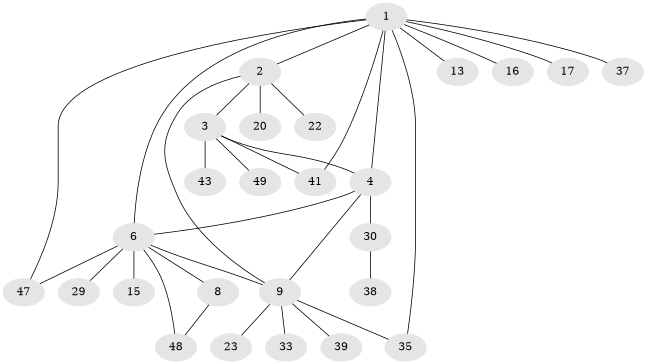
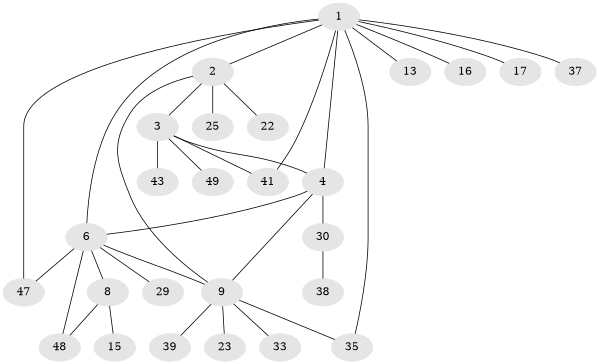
node "20": label "20" -> "25"
edge "6" -- "15": now "8" -- "15"
